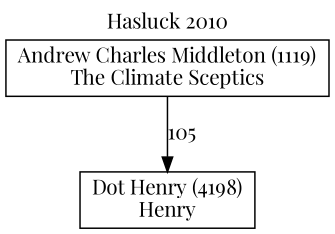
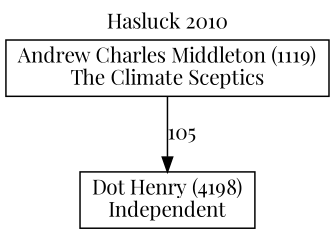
node "Dot Henry (4198) Henry": label "Dot Henry (4198) Henry" -> "Dot Henry (4198) Independent"
